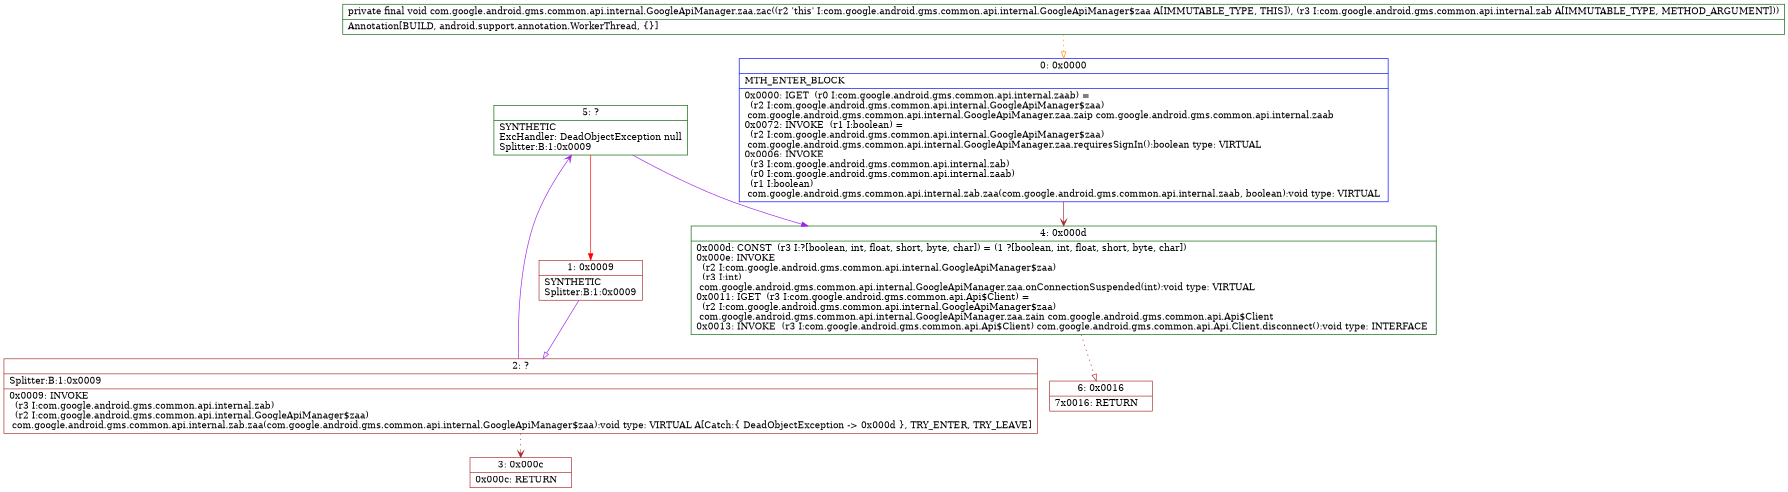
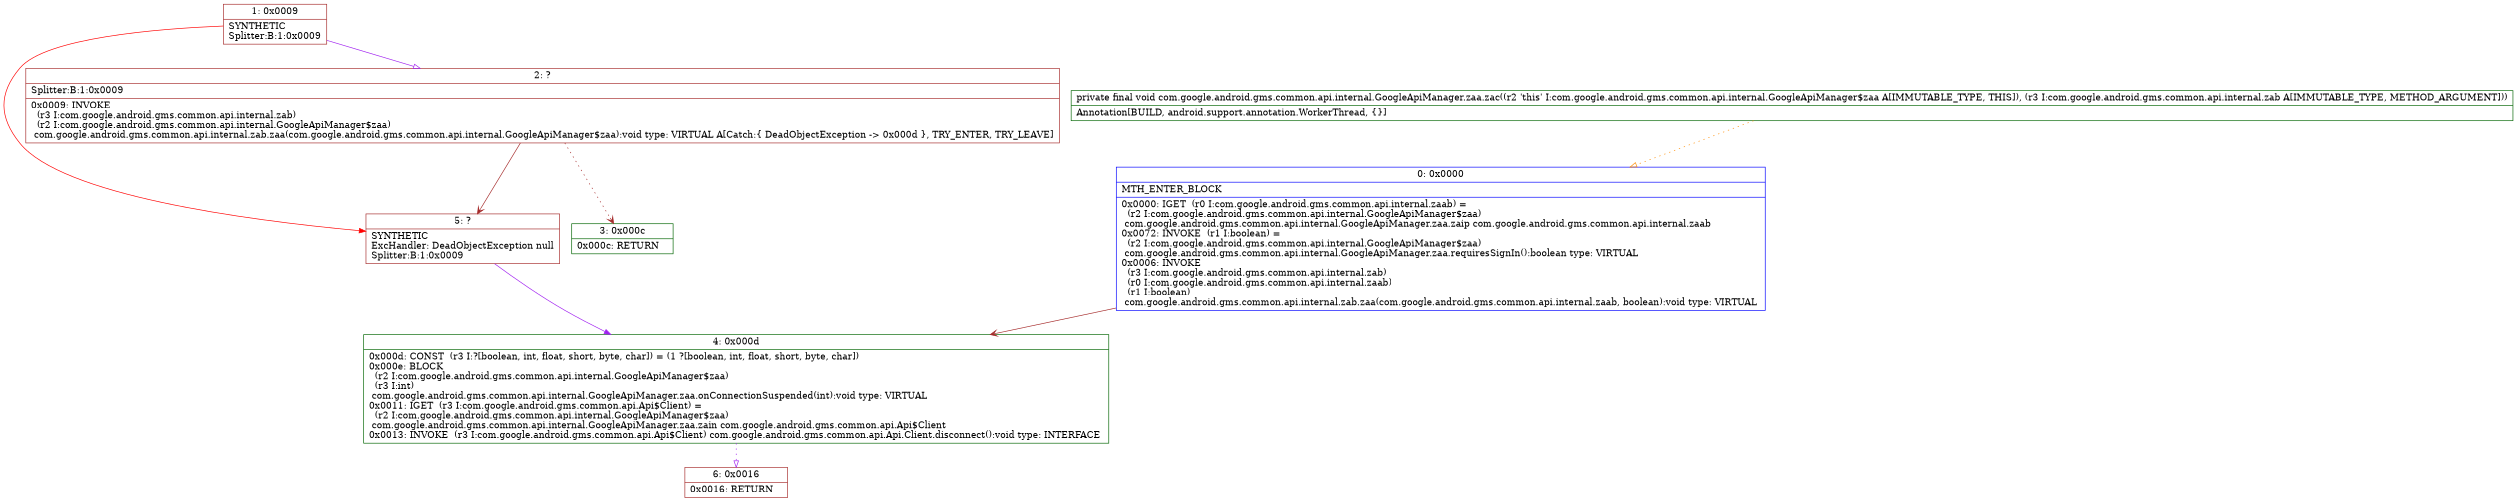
node "5: ?": color darkgreen -> brown
edge "5: ?" -> "1: 0x0009": reversed
edge "2: ?" -> "5: ?": color purple -> brown
node "4: 0x000d": text "0x000e: INVOKE" -> "0x000e: BLOCK"
edge "4: 0x000d" -> "6: 0x0016": color brown -> purple
node "6: 0x0016": text "7x0016: RETURN" -> "0x0016: RETURN"
node "3: 0x000c": color brown -> darkgreen
